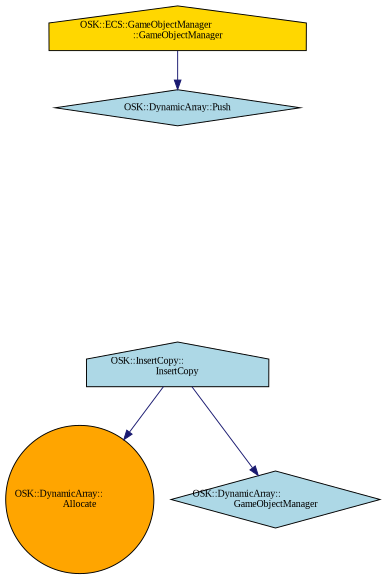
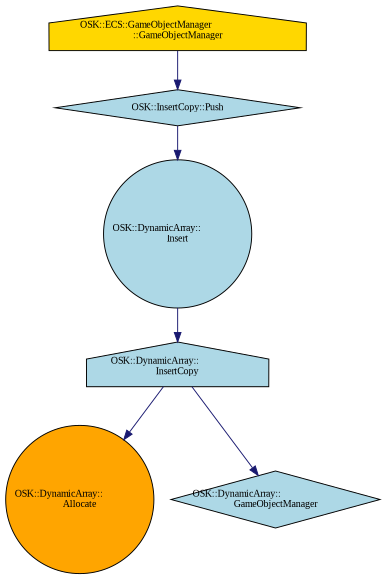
node "OSK::DynamicArray::Push": label "OSK::DynamicArray::Push" -> "OSK::InsertCopy::Push"
node "OSK::DynamicArray:: Insert": added
node "OSK::InsertCopy:: InsertCopy": label "OSK::InsertCopy:: InsertCopy" -> "OSK::DynamicArray:: InsertCopy"
